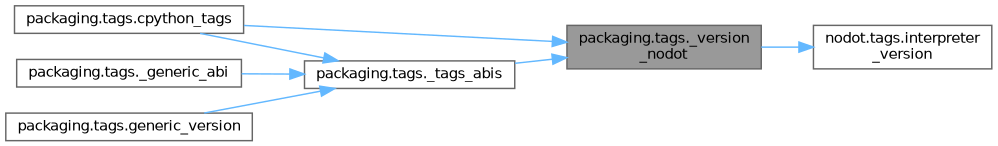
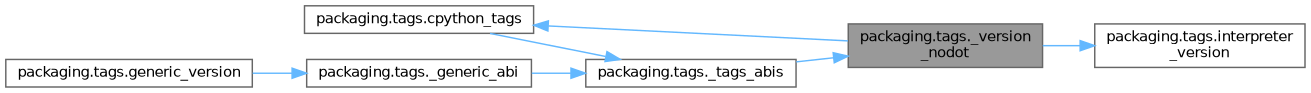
edge "packaging.tags.cpython_tags" -> "packaging.tags._version _nodot": reversed
node "nodot.tags.interpreter _version": label "nodot.tags.interpreter _version" -> "packaging.tags.interpreter _version"
edge "packaging.tags.generic_version" -> "packaging.tags._tags_abis": now "packaging.tags.generic_version" -> "packaging.tags._generic_abi"
